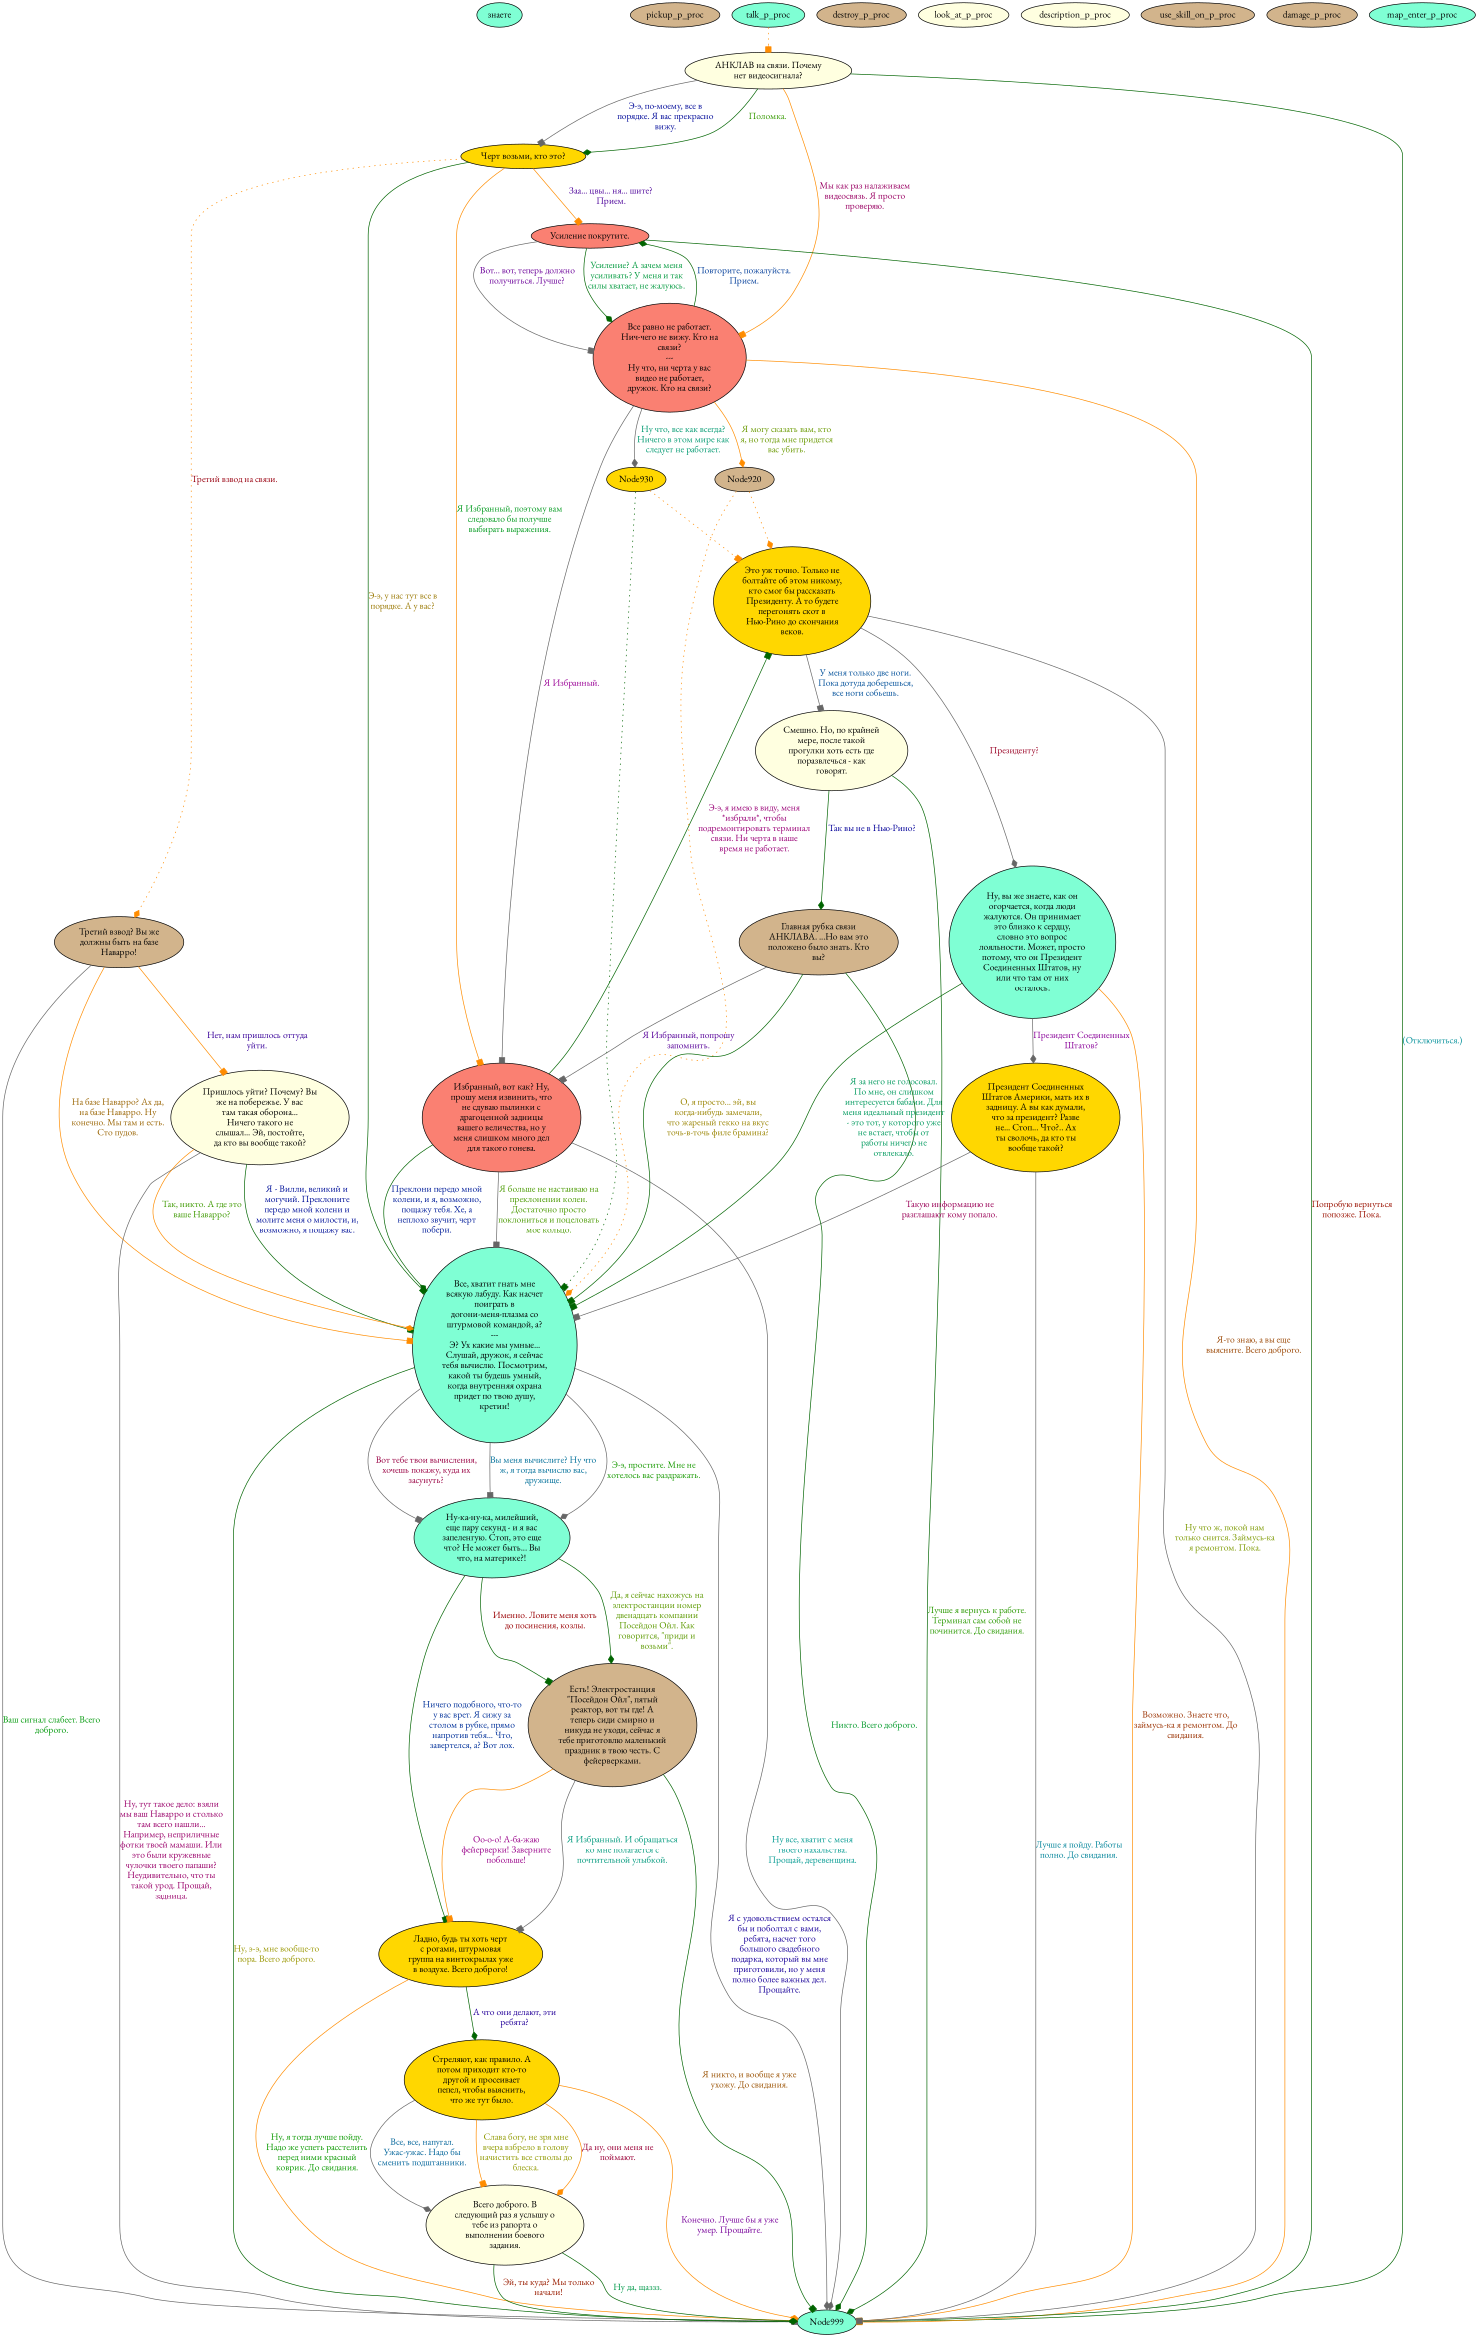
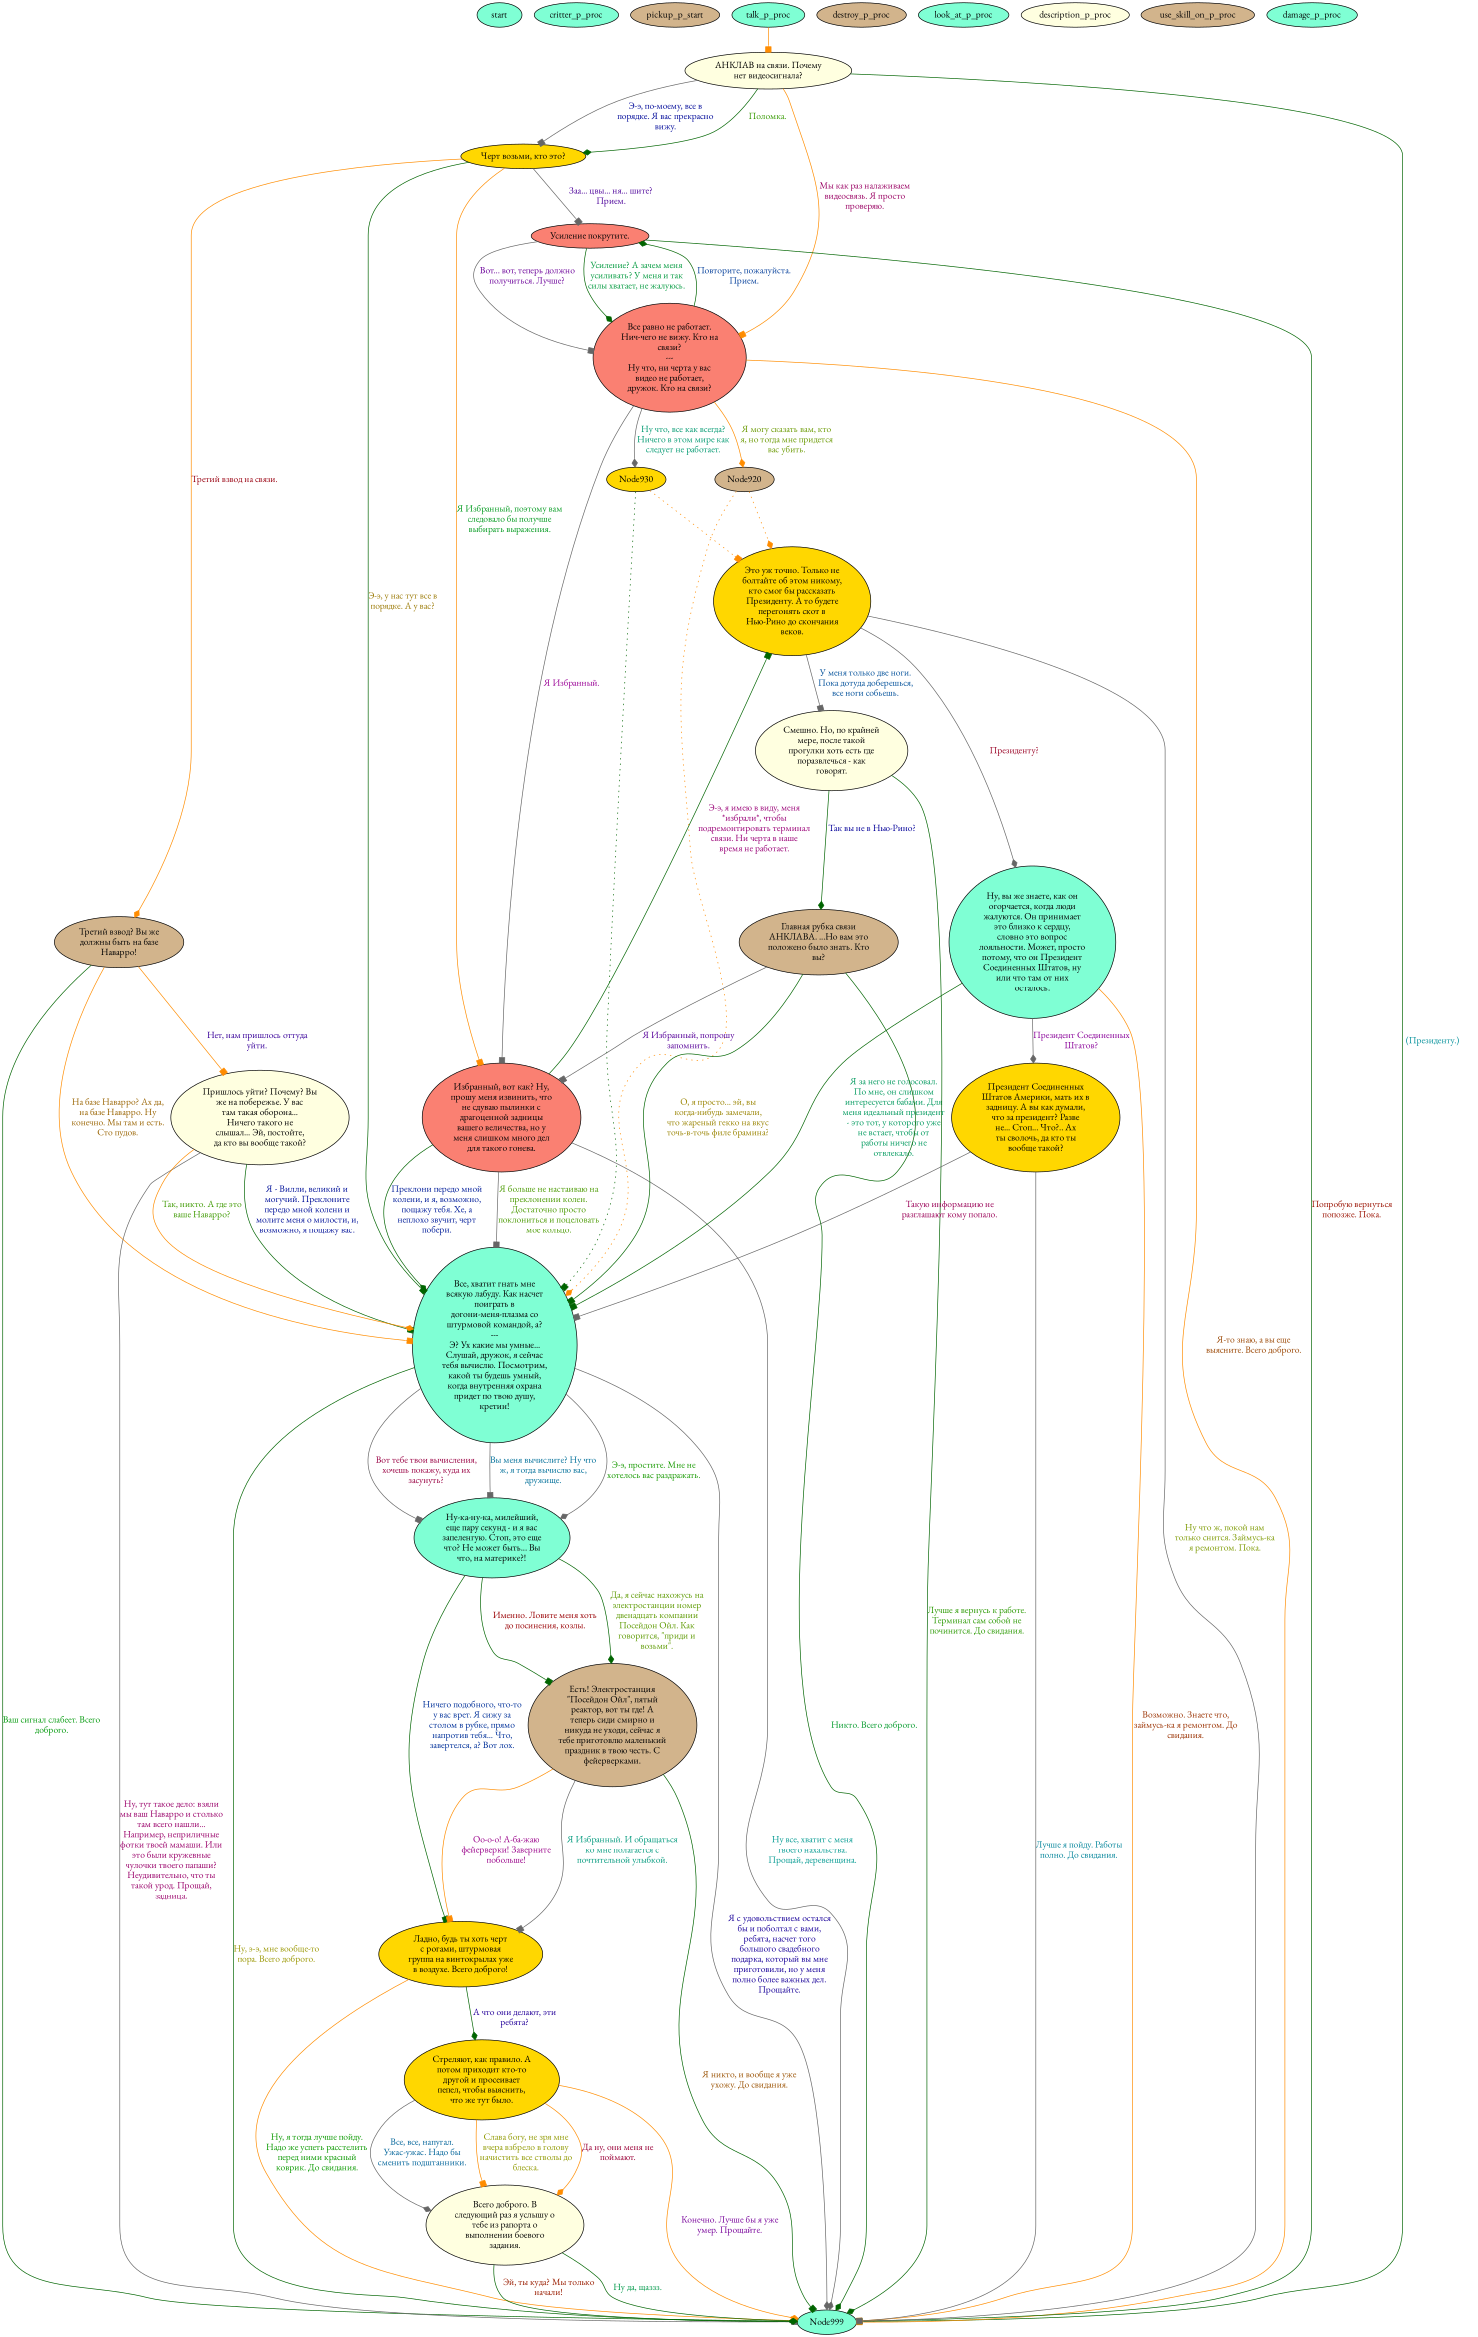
node "знаете": label "знаете" -> "start"
node "critter_p_proc": added
node "pickup_p_proc": label "pickup_p_proc" -> "pickup_p_start"
node "look_at_p_proc": fillcolor lightyellow -> aquamarine
node "damage_p_proc": fillcolor tan -> aquamarine
node "map_enter_p_proc": removed
edge "talk_p_proc" -> "АНКЛАВ на связи. Почему нет видеосигнала?": style dotted -> solid
edge "Черт возьми, кто это?" -> "Усиление покрутите.": color darkorange -> gray40
edge "Черт возьми, кто это?" -> "Третий взвод? Вы же должны быть на базе Наварро!": style dotted -> solid
edge "АНКЛАВ на связи. Почему нет видеосигнала?" -> "Node999": label "(Отключиться.)" -> "(Президенту.)"
edge "Третий взвод? Вы же должны быть на базе Наварро!" -> "Node999": color gray40 -> darkgreen
